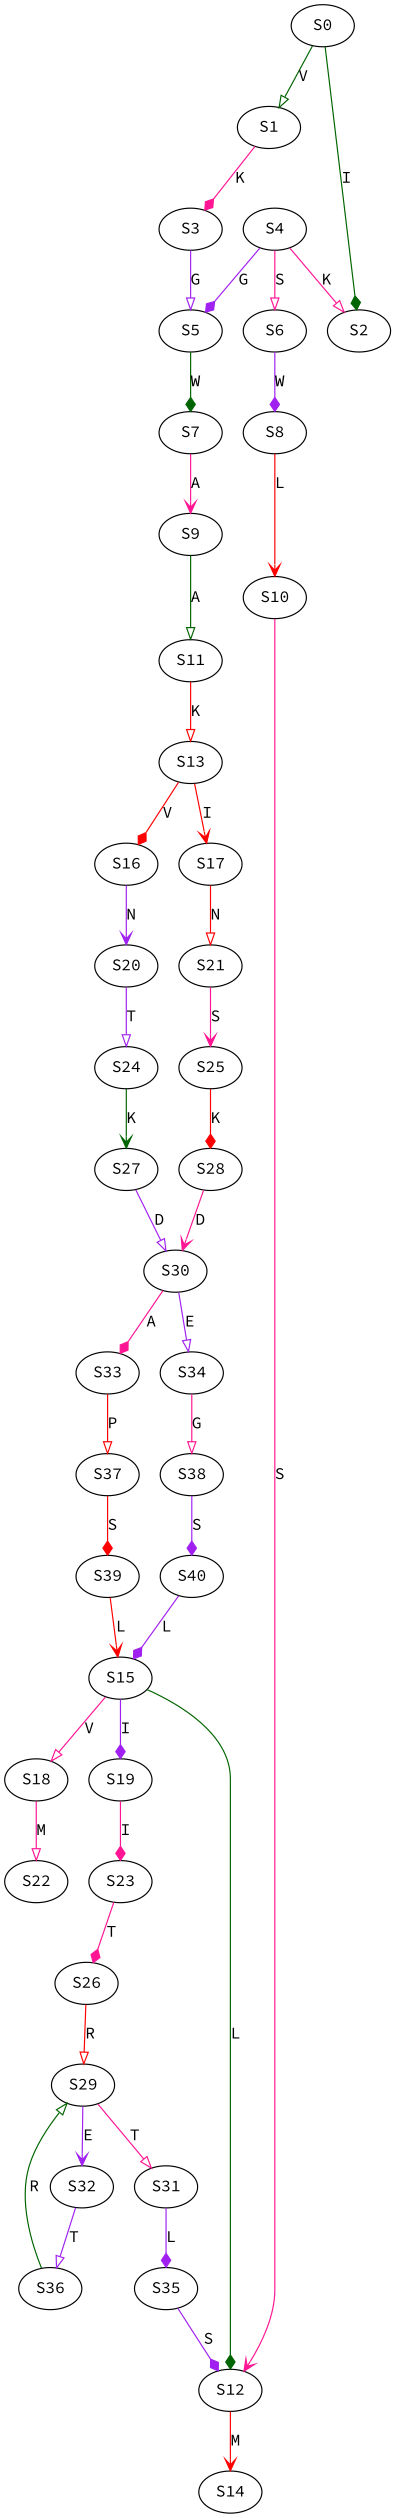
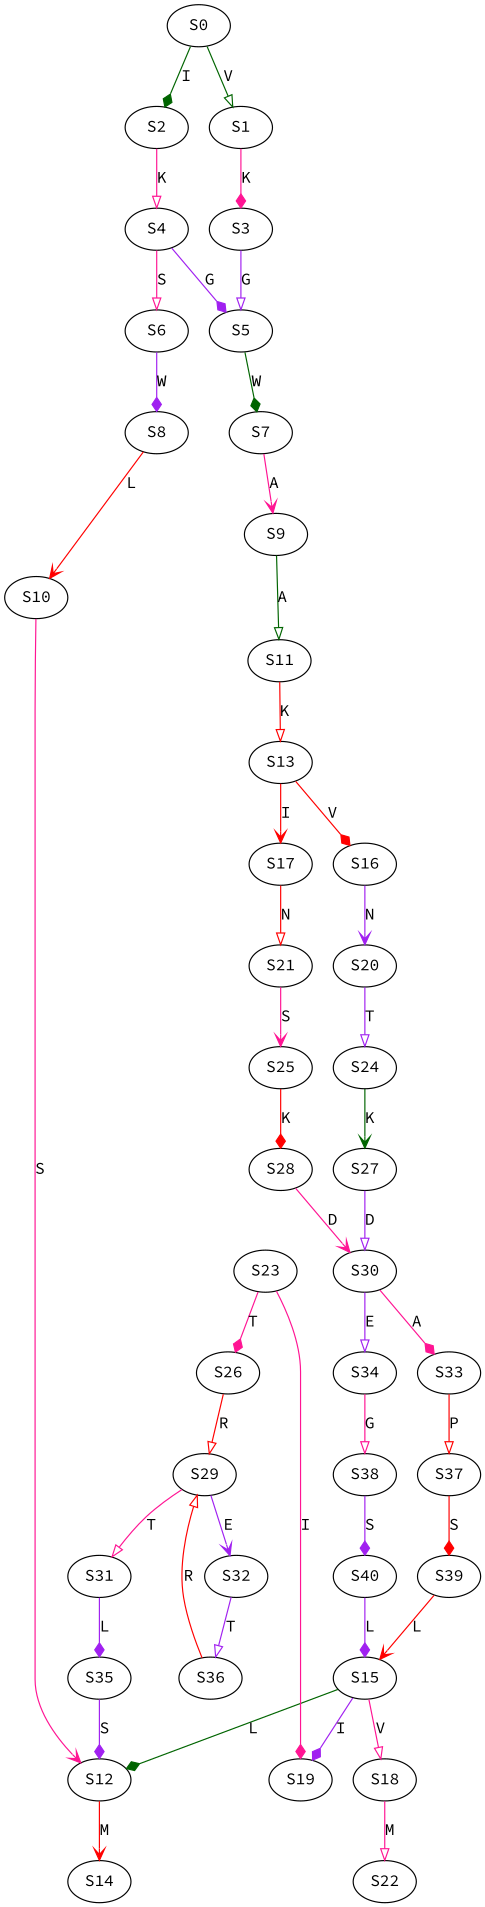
edge "S4" -> "S2": reversed
edge "S19" -> "S23": reversed
edge "S36" -> "S29": color darkgreen -> red
